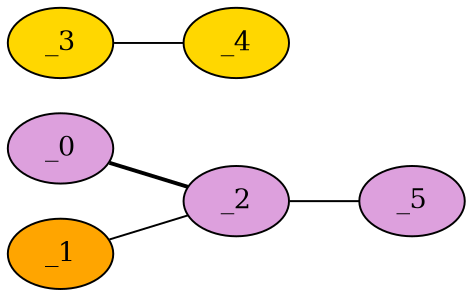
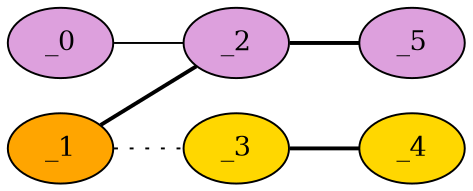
edge "_3" -- "_4": style solid -> bold
edge "_1" -- "_3": added
edge "_0" -- "_2": style bold -> solid
edge "_2" -- "_5": style solid -> bold
edge "_2" -- "_1": style solid -> bold
